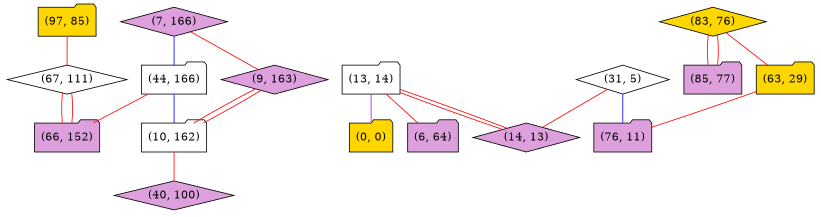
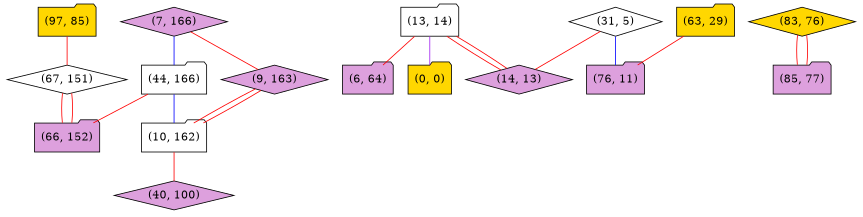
edge "(83, 76)" -- "(63, 29)": removed
node "(67, 111)": label "(67, 111)" -> "(67, 151)"
